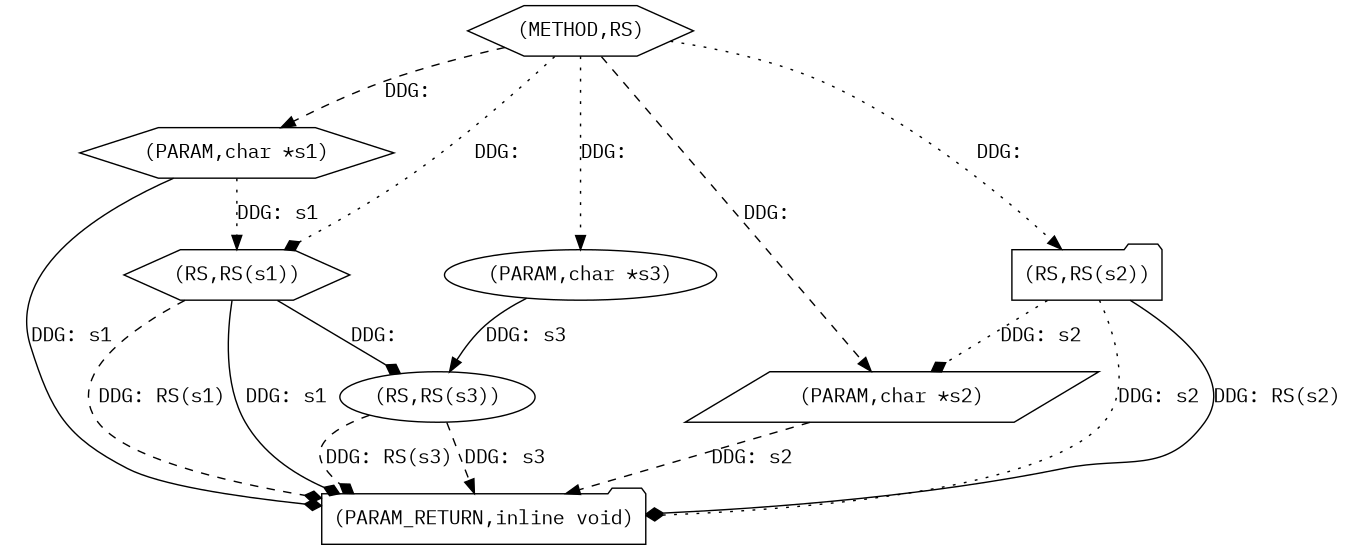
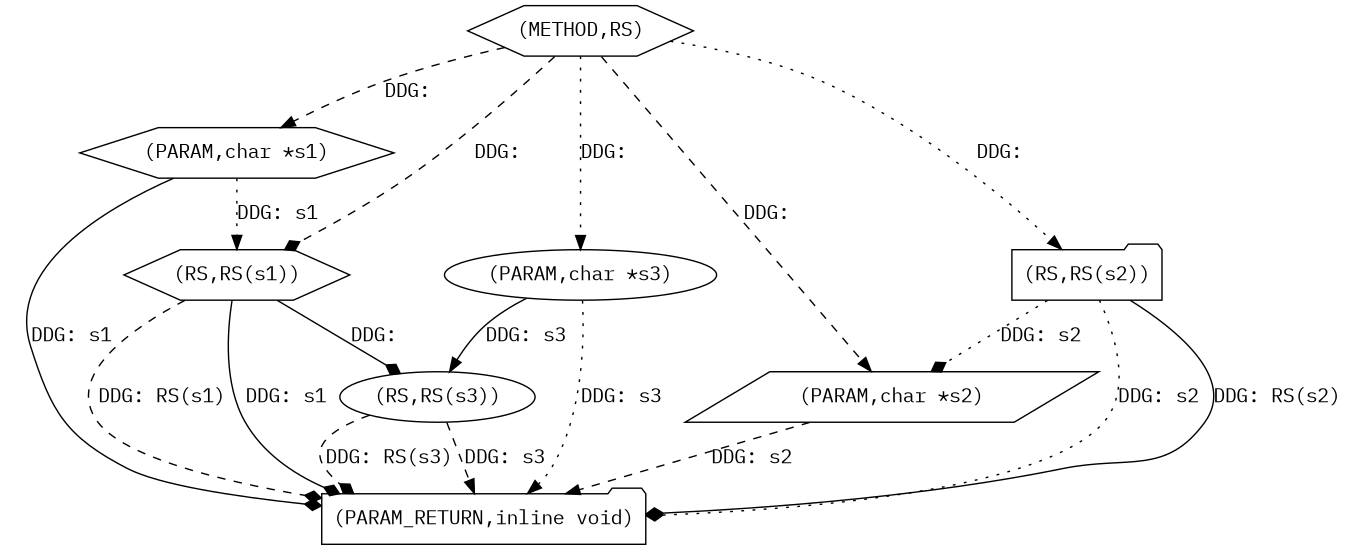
edge "(METHOD,RS)" -> "(RS,RS(s1))": style dotted -> dashed
edge "(PARAM,char *s3)" -> "(PARAM_RETURN,inline void)": added, label "DDG: s3"
